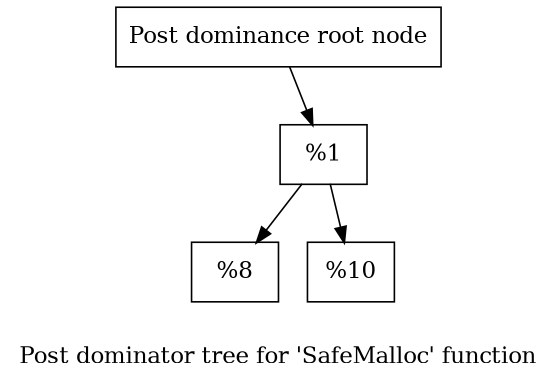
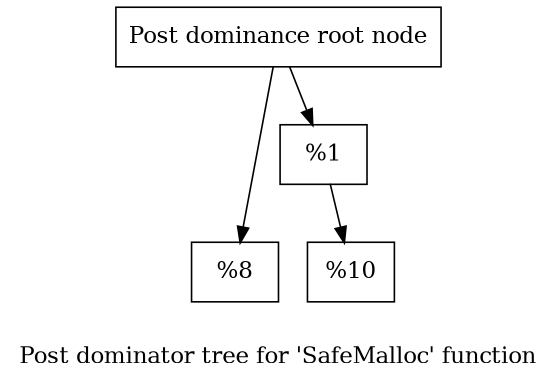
edge "%1" -> "%8": now "Post dominance root node" -> "%8"
